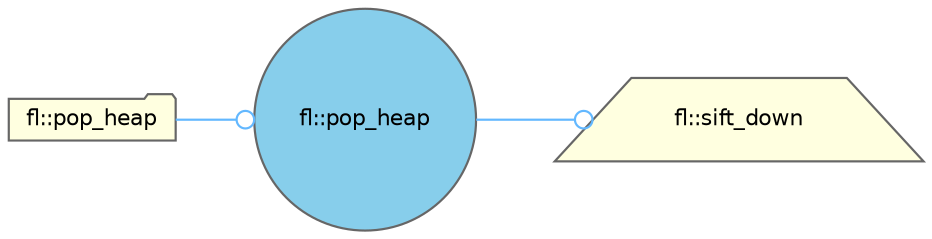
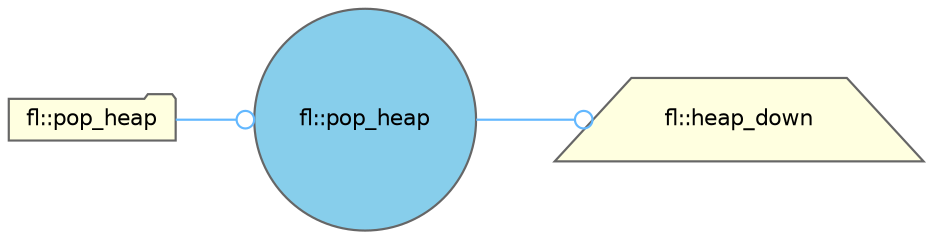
node "fl::sift_down": label "fl::sift_down" -> "fl::heap_down"
